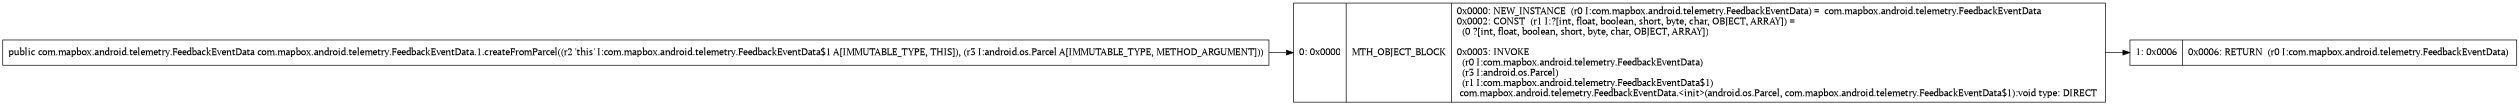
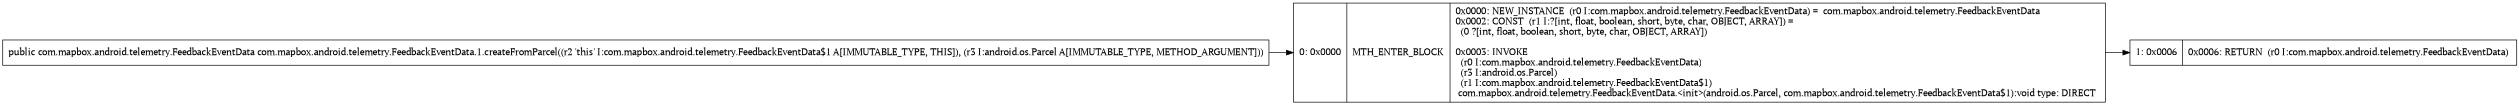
node "0: 0x0000": text "MTH_OBJECT_BLOCK" -> "MTH_ENTER_BLOCK"
